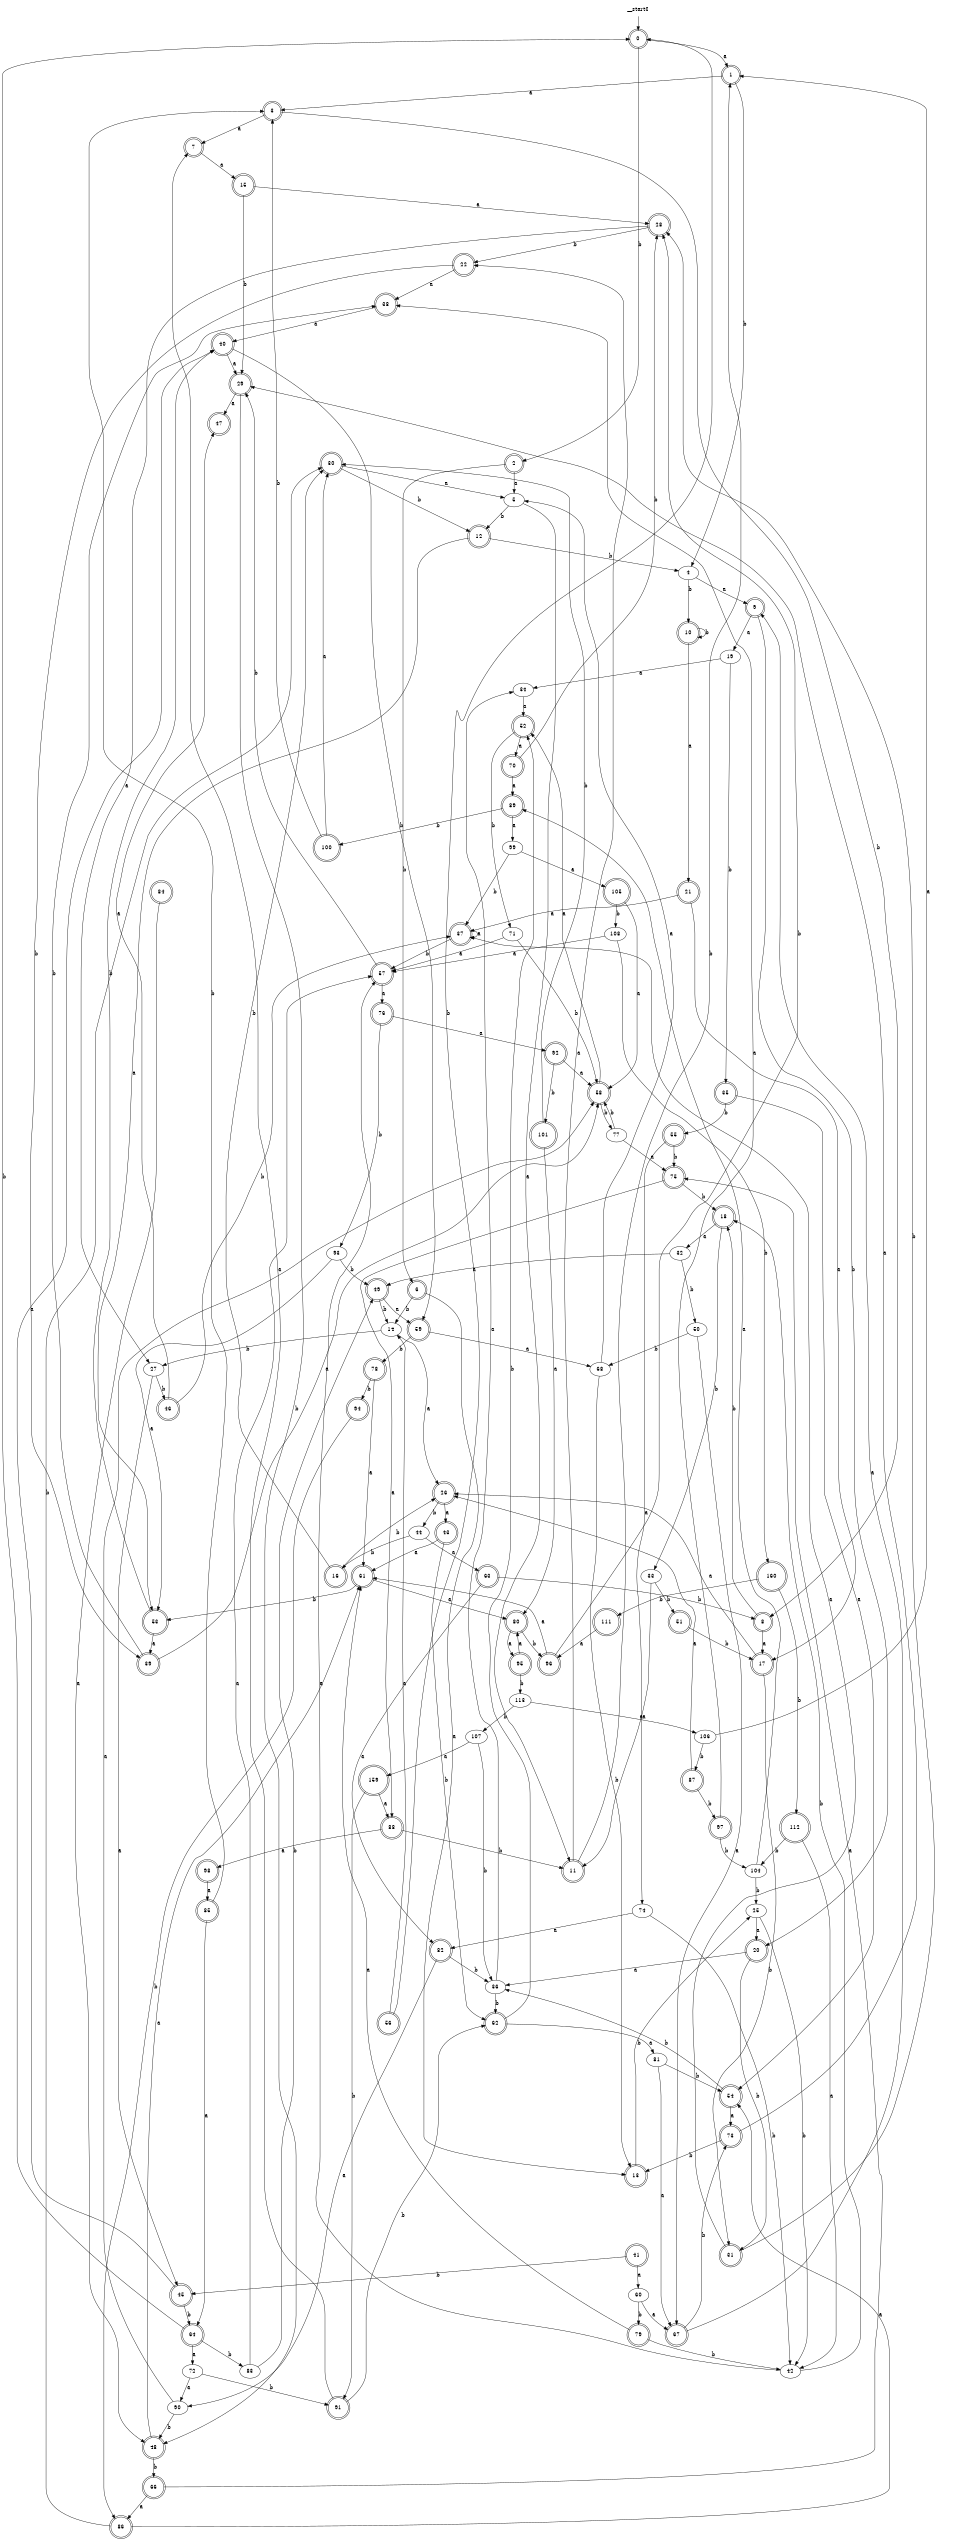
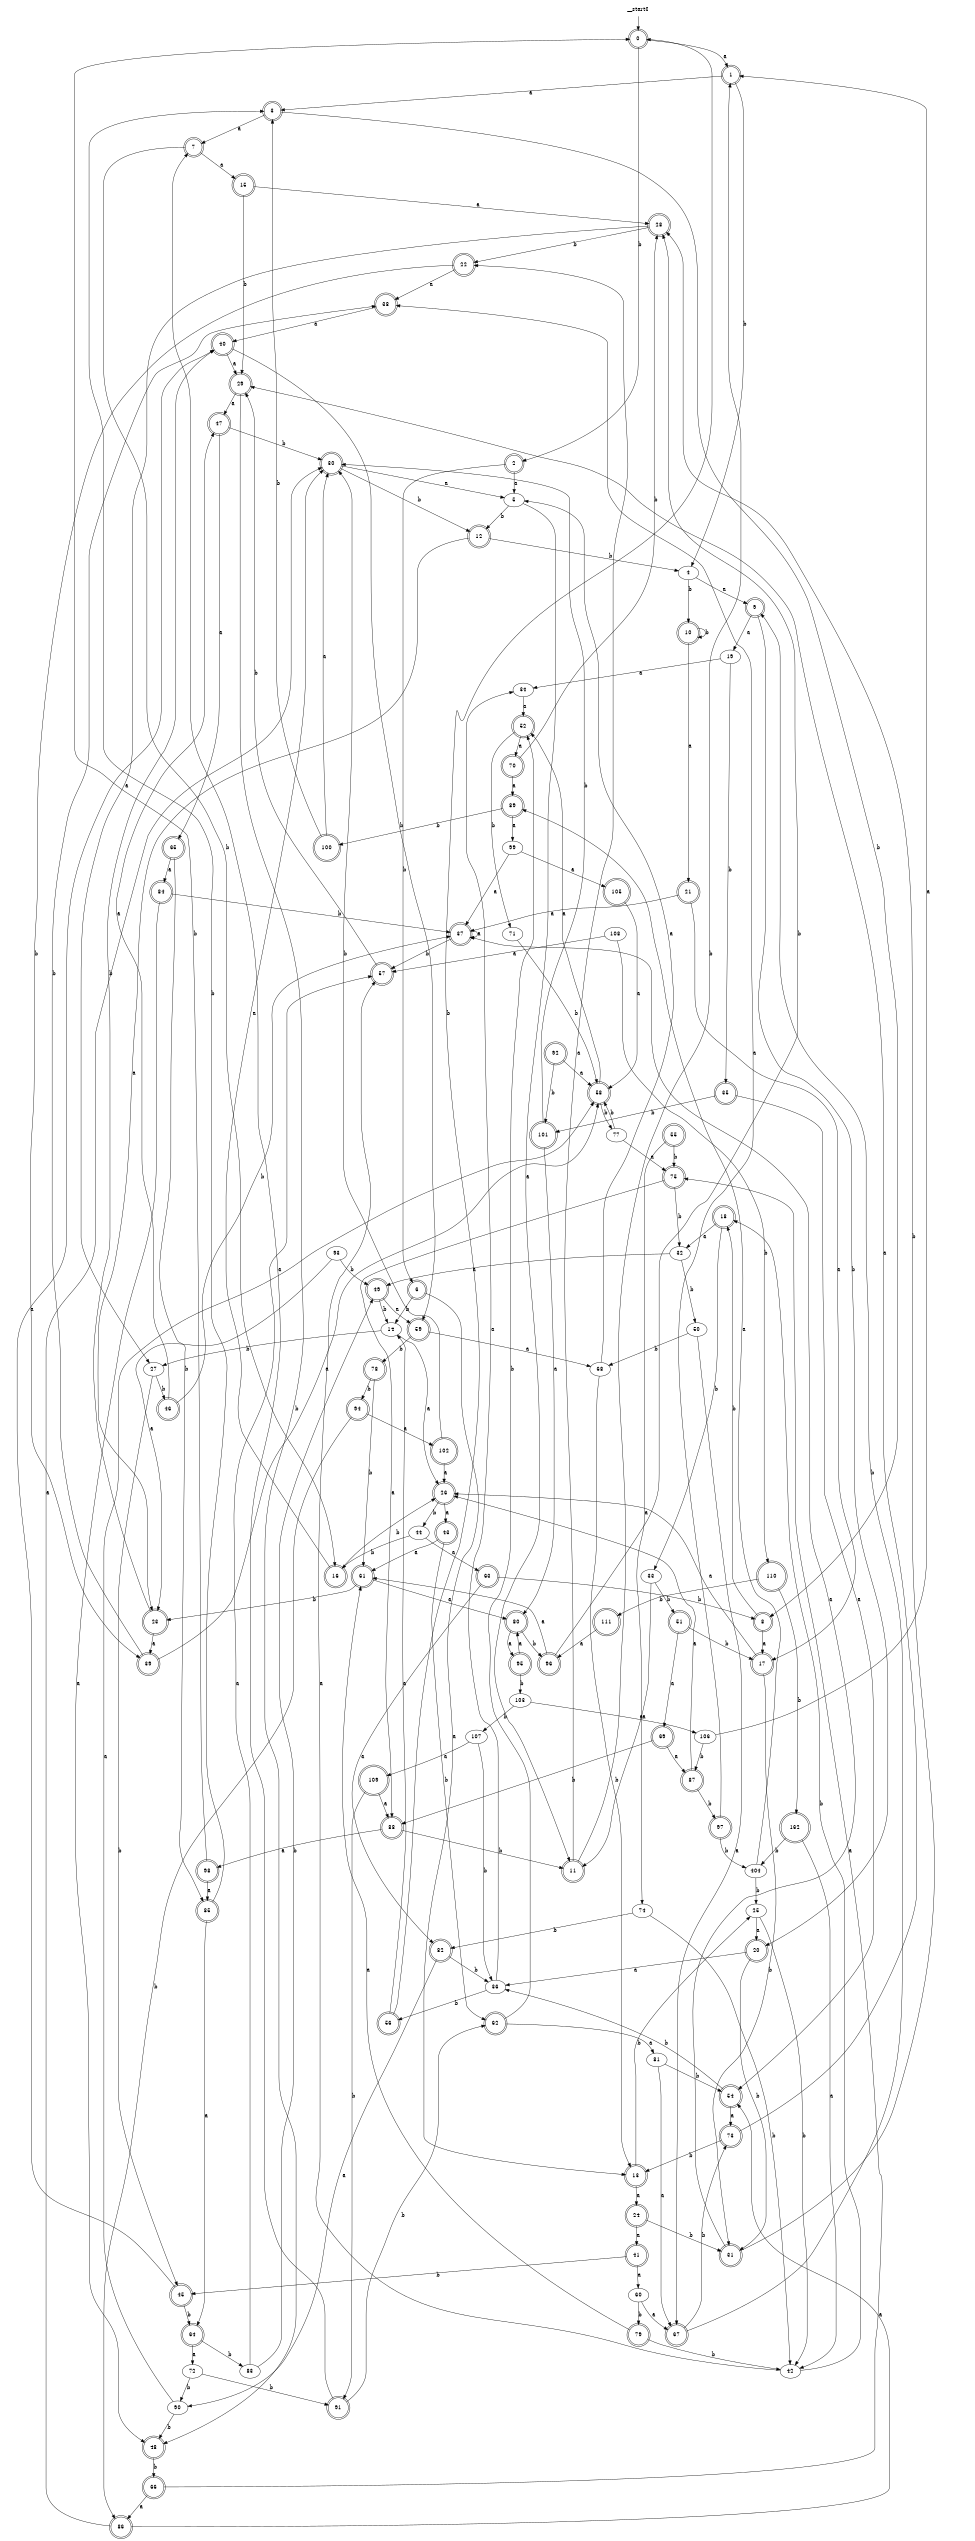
edge "47" -> "30": added, label "b"
edge "7" -> "16": added, label "b"
node "65": added
edge "99" -> "37": label "b" -> "a"
edge "84" -> "37": added, label "b"
edge "105" -> "108": removed, label "b"
edge "64" -> "0": now "98" -> "0"
edge "71" -> "57": removed, label "a"
edge "16" -> "30": label "b" -> "a"
node "76": removed
edge "35" -> "55": now "35" -> "101"
edge "75" -> "18": now "75" -> "32"
node "102": added
edge "78" -> "61": label "a" -> "b"
edge "67" -> "9": label "a" -> "b"
edge "86" -> "30": label "b" -> "a"
node "160": label "160" -> "110"
node "53": label "53" -> "23"
node "113": label "113" -> "103"
node "69": added
node "159": label "159" -> "109"
node "112": label "112" -> "162"
edge "27" -> "45": label "a" -> "b"
node "104": label "104" -> "404"
edge "74" -> "82": label "a" -> "b"
edge "48" -> "61": removed, label "a"
edge "36" -> "62": now "36" -> "56"
node "24": added
edge "72" -> "90": label "a" -> "b"
